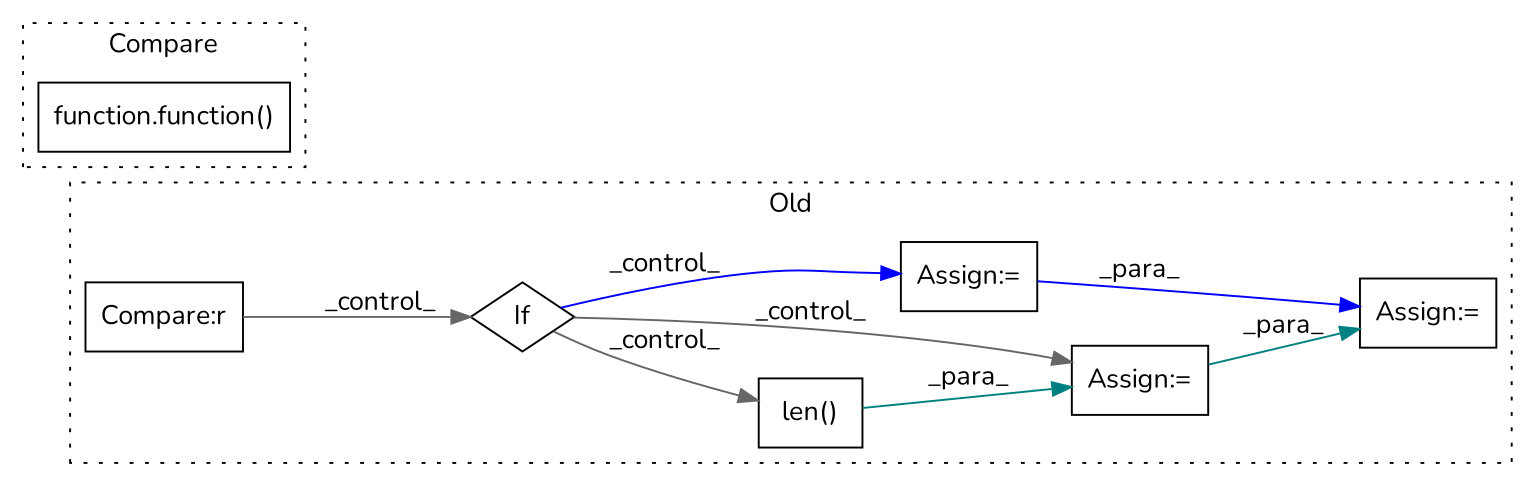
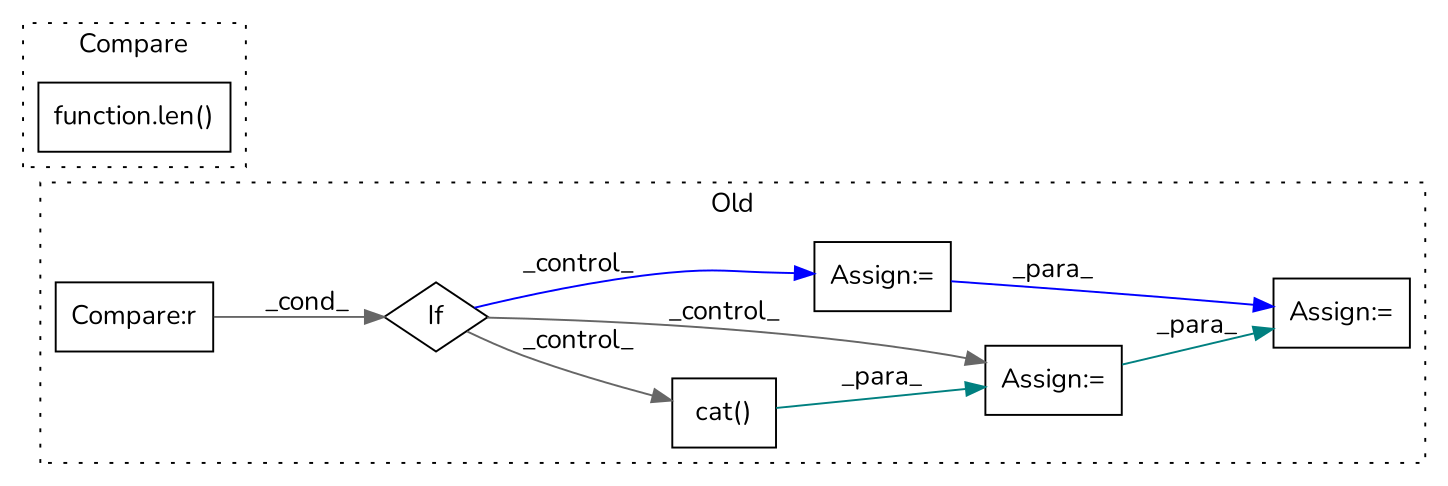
node "function.function()": label "function.function()" -> "function.len()"
edge "Compare:r" -> "If": label "_control_" -> "_cond_"
node "len()": label "len()" -> "cat()"
